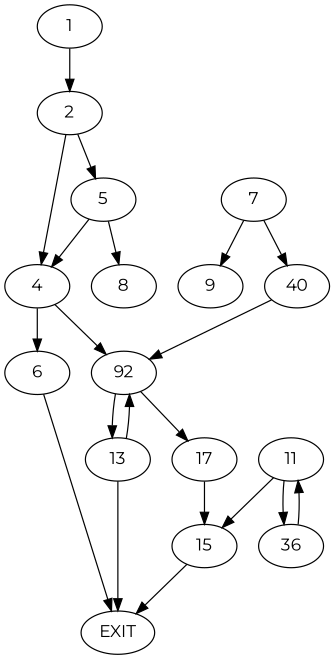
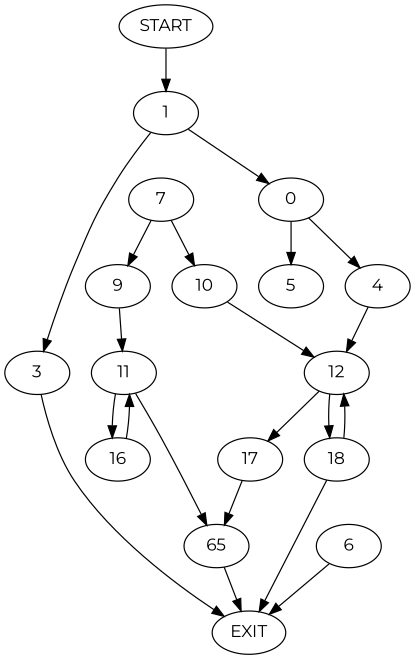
node "START": added
node "2": label "2" -> "0"
edge "5" -> "4": removed
node "8": removed
node "40": label "40" -> "10"
edge "4" -> "6": removed
edge "9" -> "11": added
node "3": added
node "92": label "92" -> "12"
node "13": label "13" -> "18"
node "15": label "15" -> "65"
node "36": label "36" -> "16"
